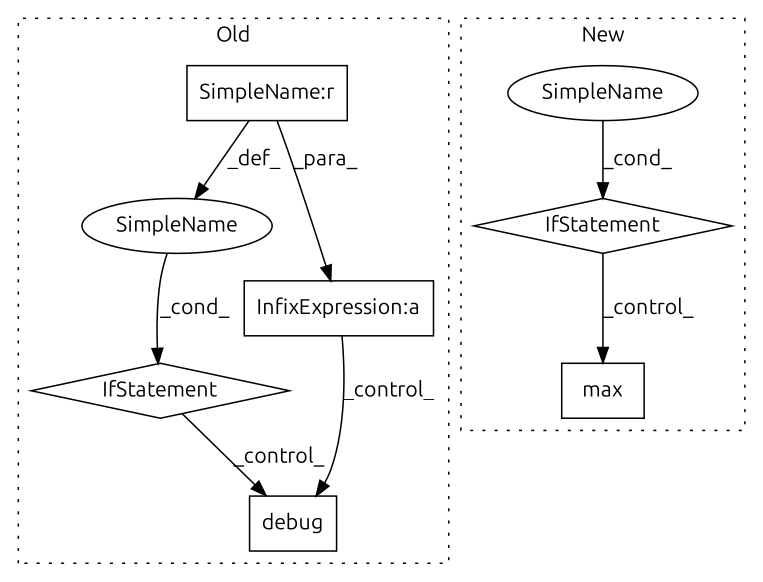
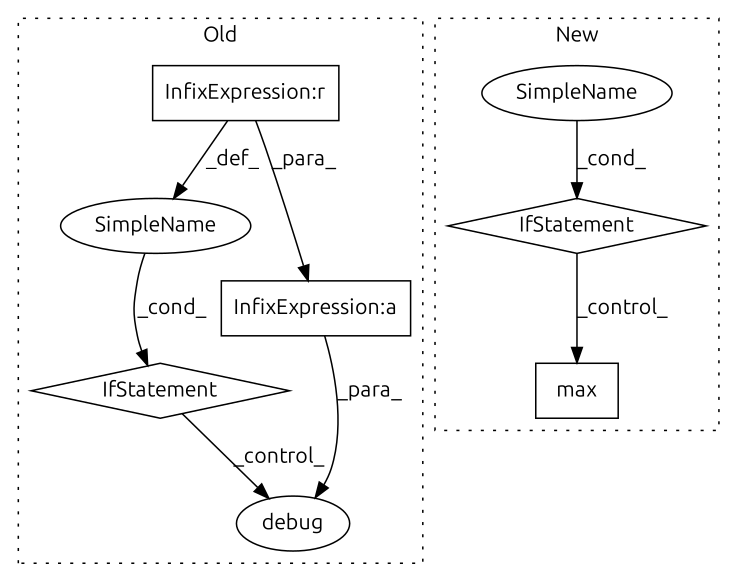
node "SimpleName:r": label "SimpleName:r" -> "InfixExpression:r"
edge "InfixExpression:a" -> "debug": label "_control_" -> "_para_"
node "debug": shape box -> ellipse
